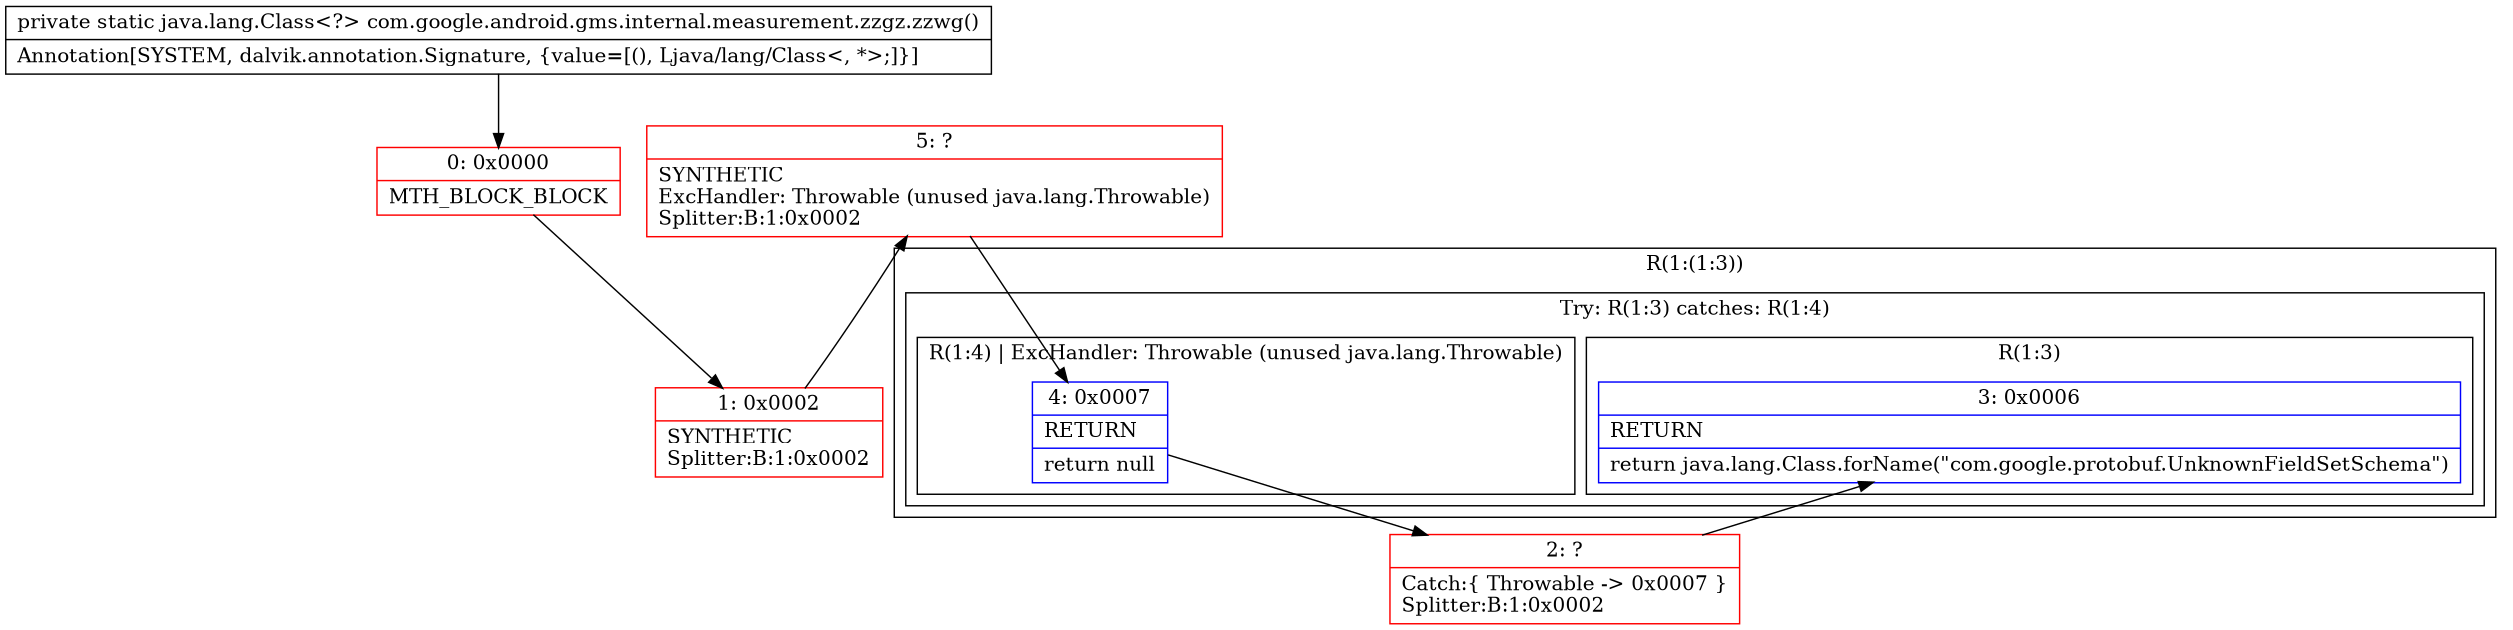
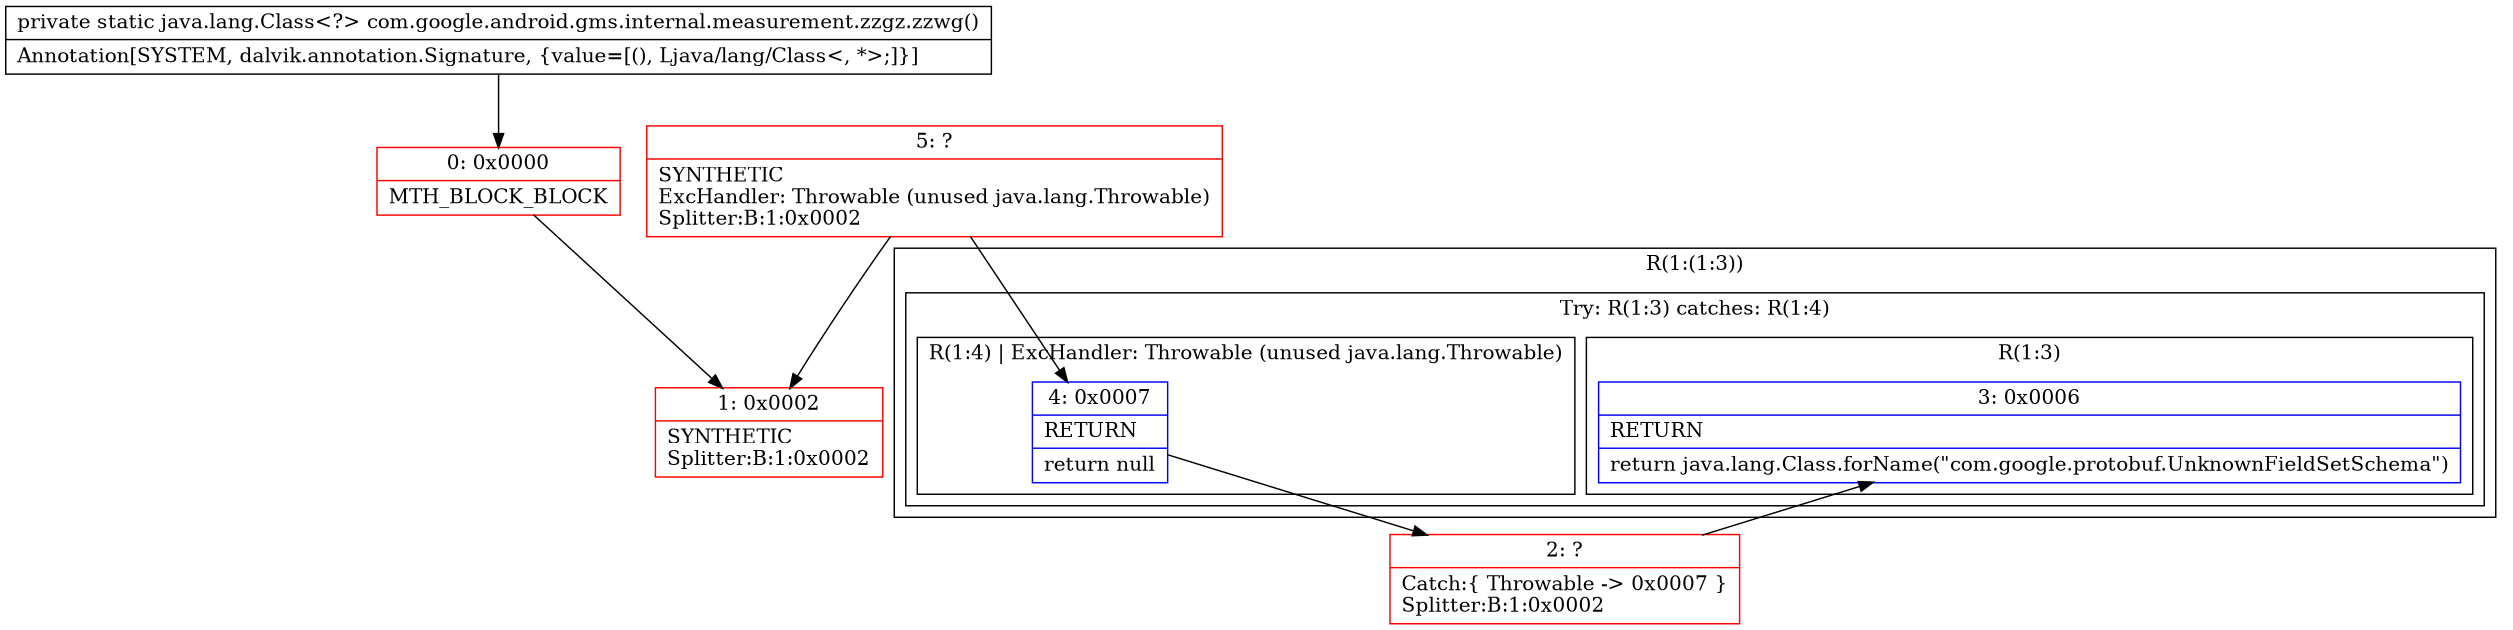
edge "1: 0x0002" -> "5: ?": reversed
